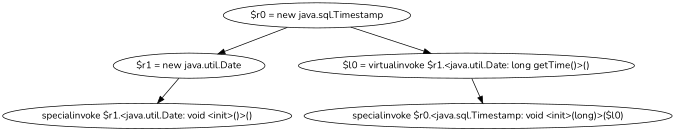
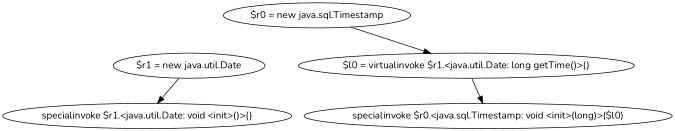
edge "$r0 = new java.sql.Timestamp" -> "$r1 = new java.util.Date": removed
